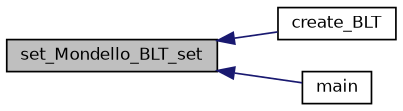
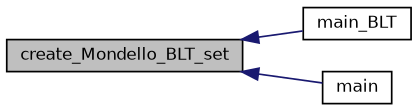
node "create_BLT": label "create_BLT" -> "main_BLT"
node "set_Mondello_BLT_set": label "set_Mondello_BLT_set" -> "create_Mondello_BLT_set"
